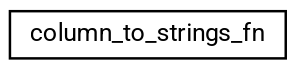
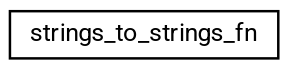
node "column_to_strings_fn": label "column_to_strings_fn" -> "strings_to_strings_fn"
